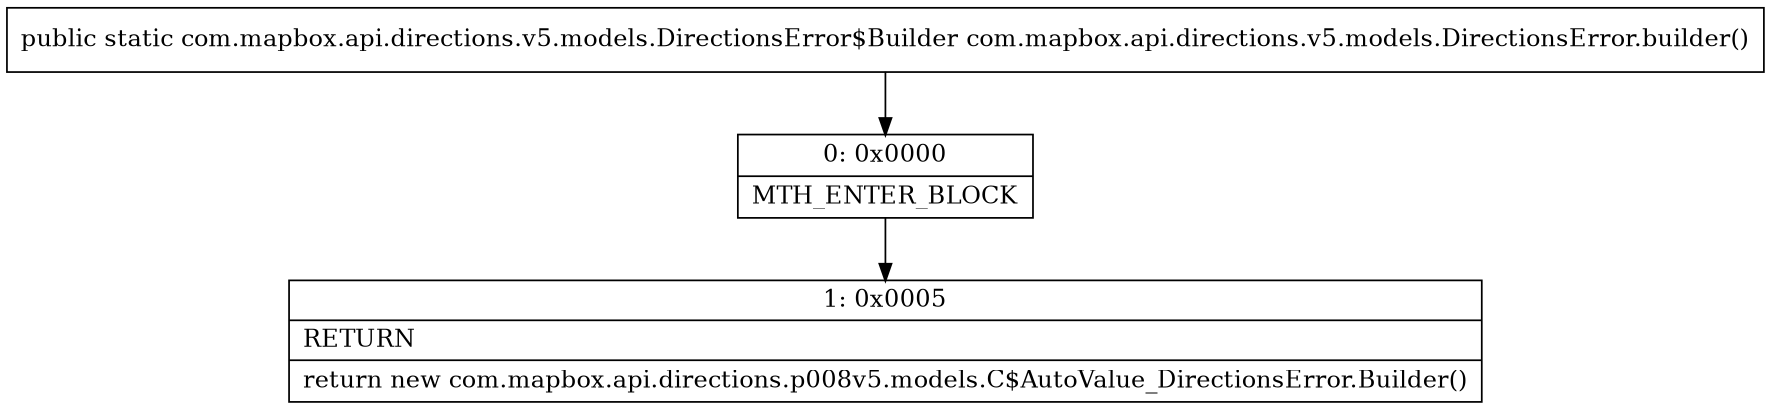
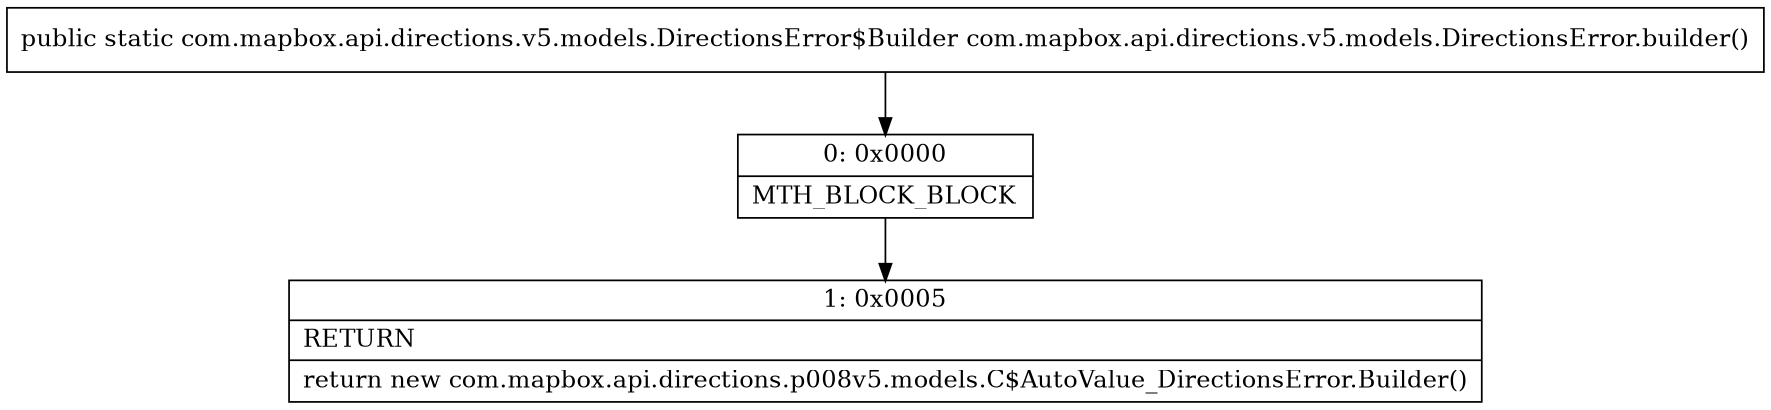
node "0: 0x0000": text "MTH_ENTER_BLOCK" -> "MTH_BLOCK_BLOCK"
